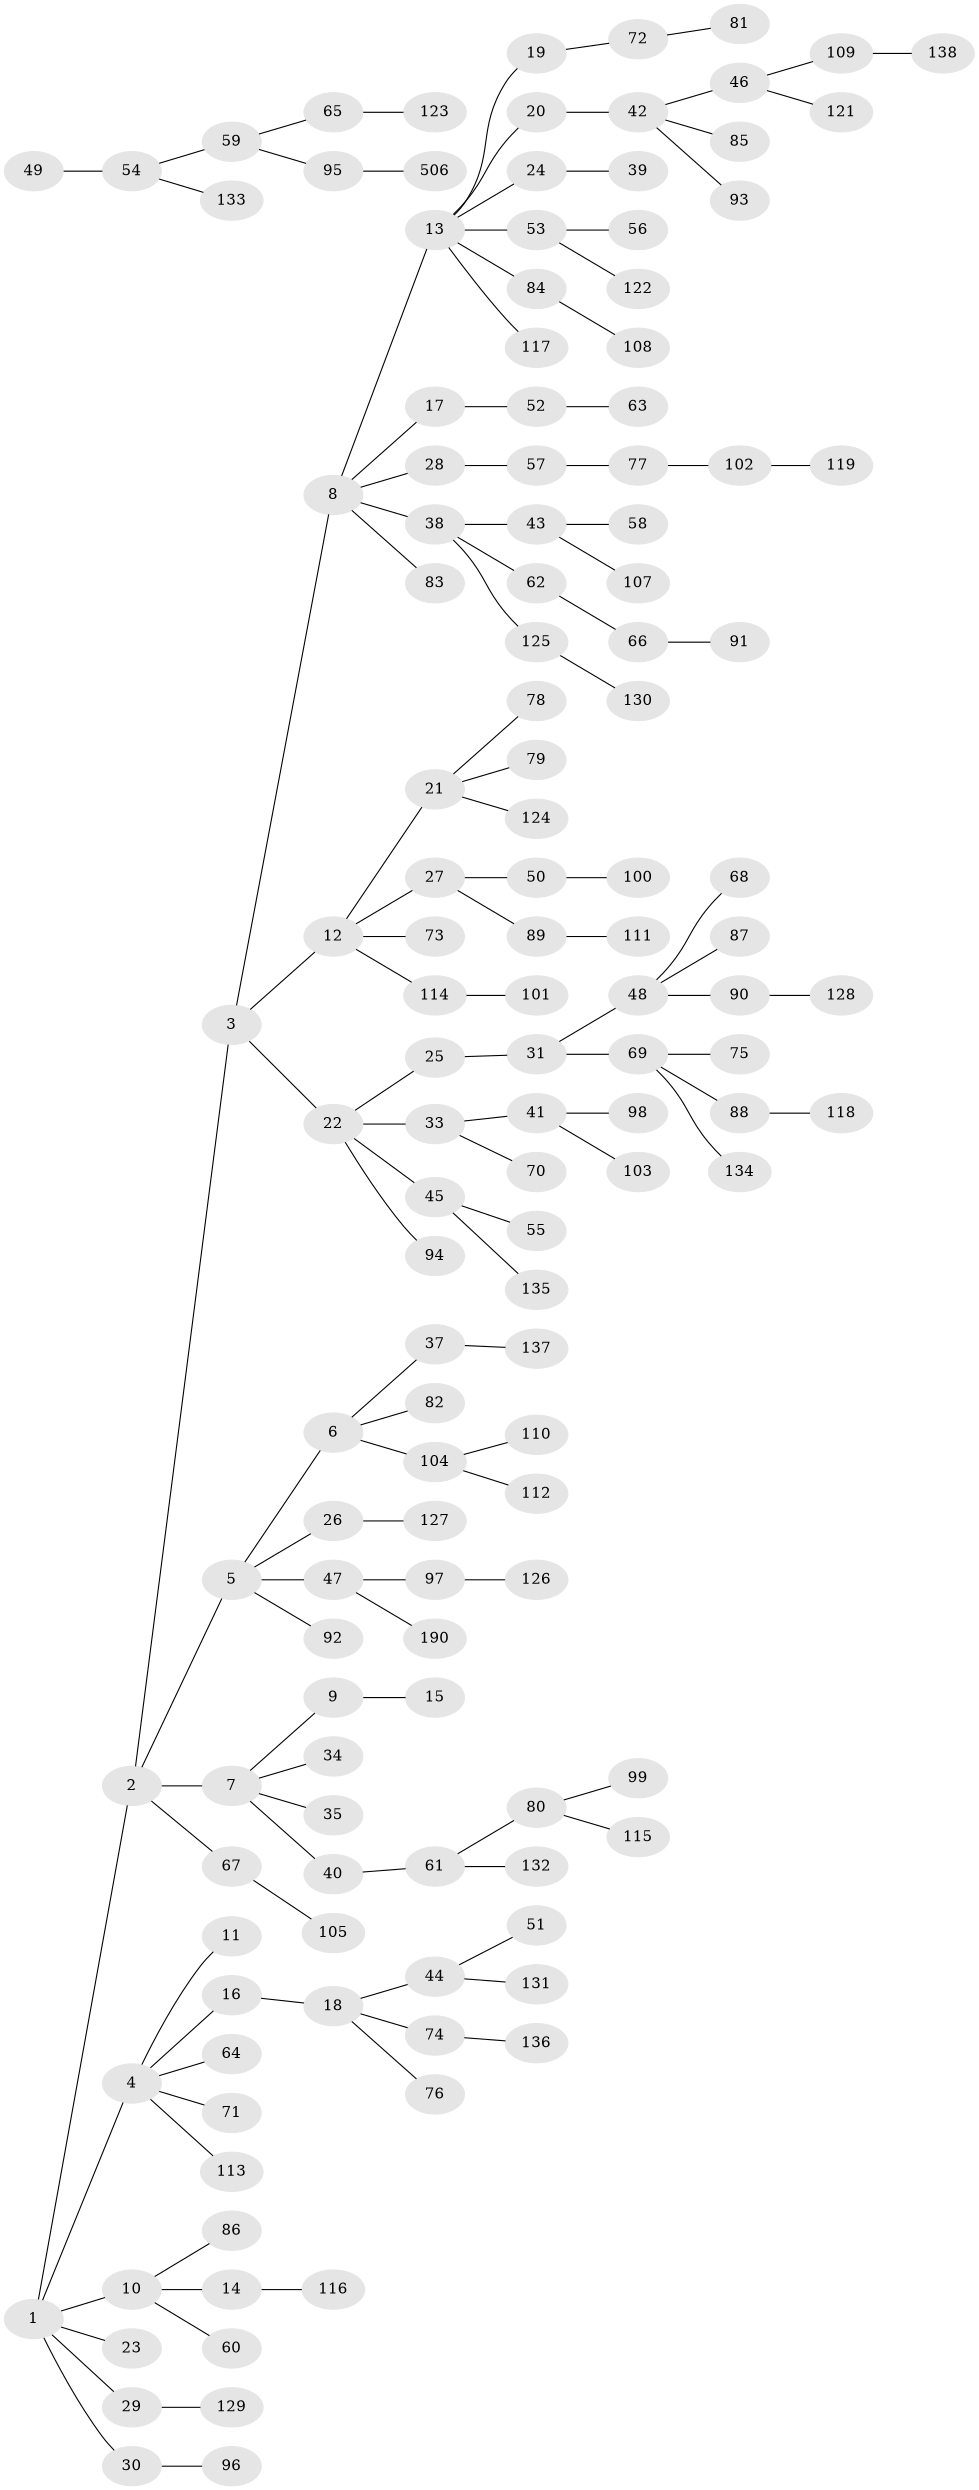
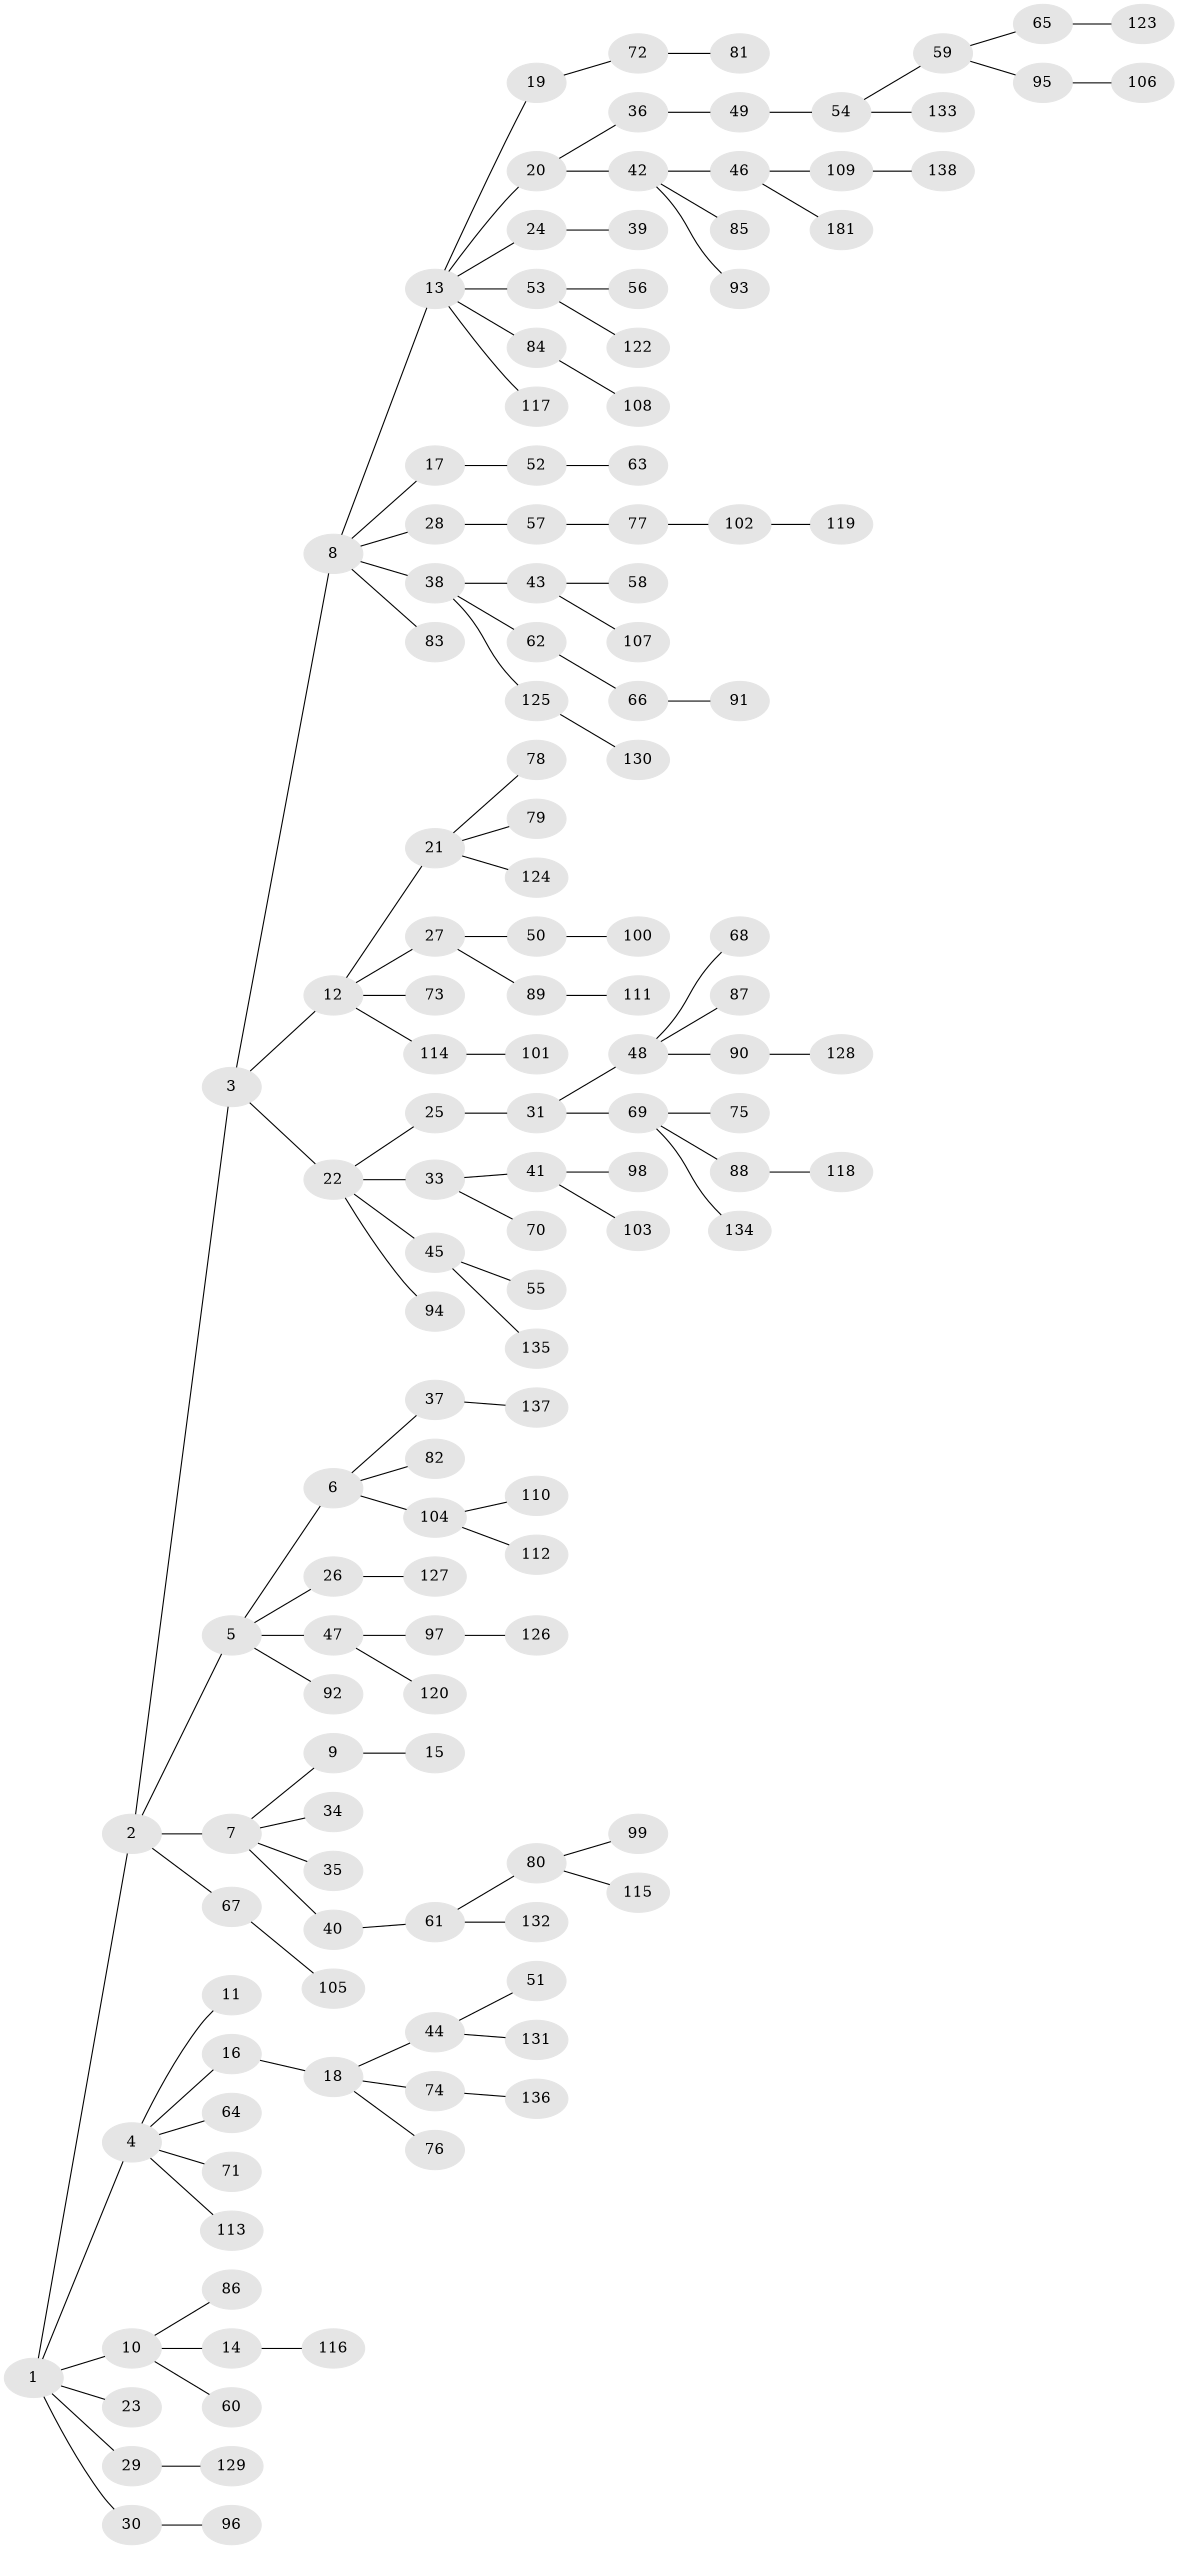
node "36": added
node "121": label "121" -> "181"
node "506": label "506" -> "106"
node "190": label "190" -> "120"
